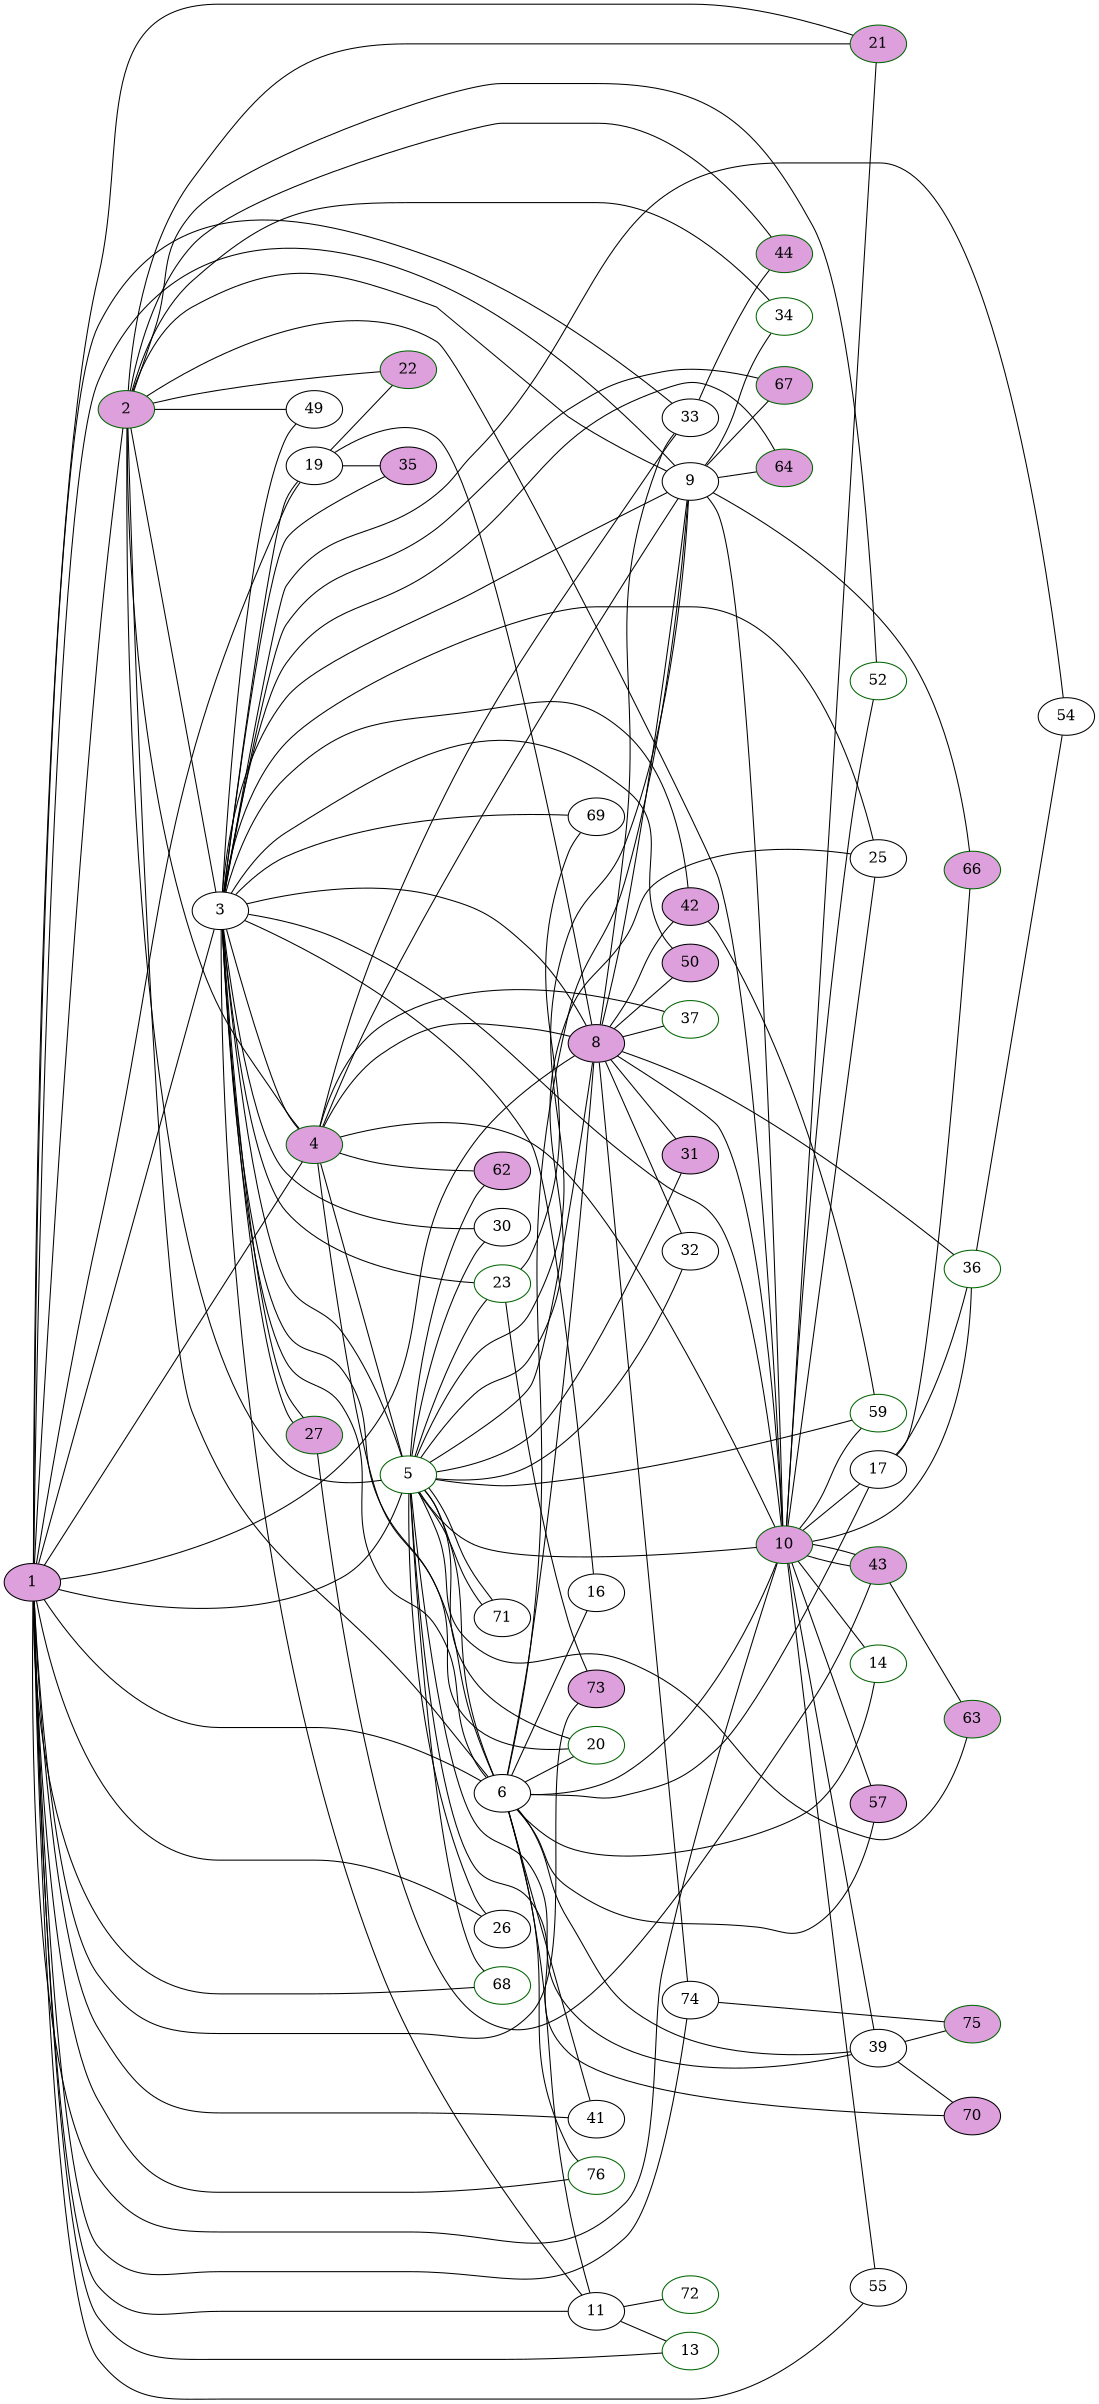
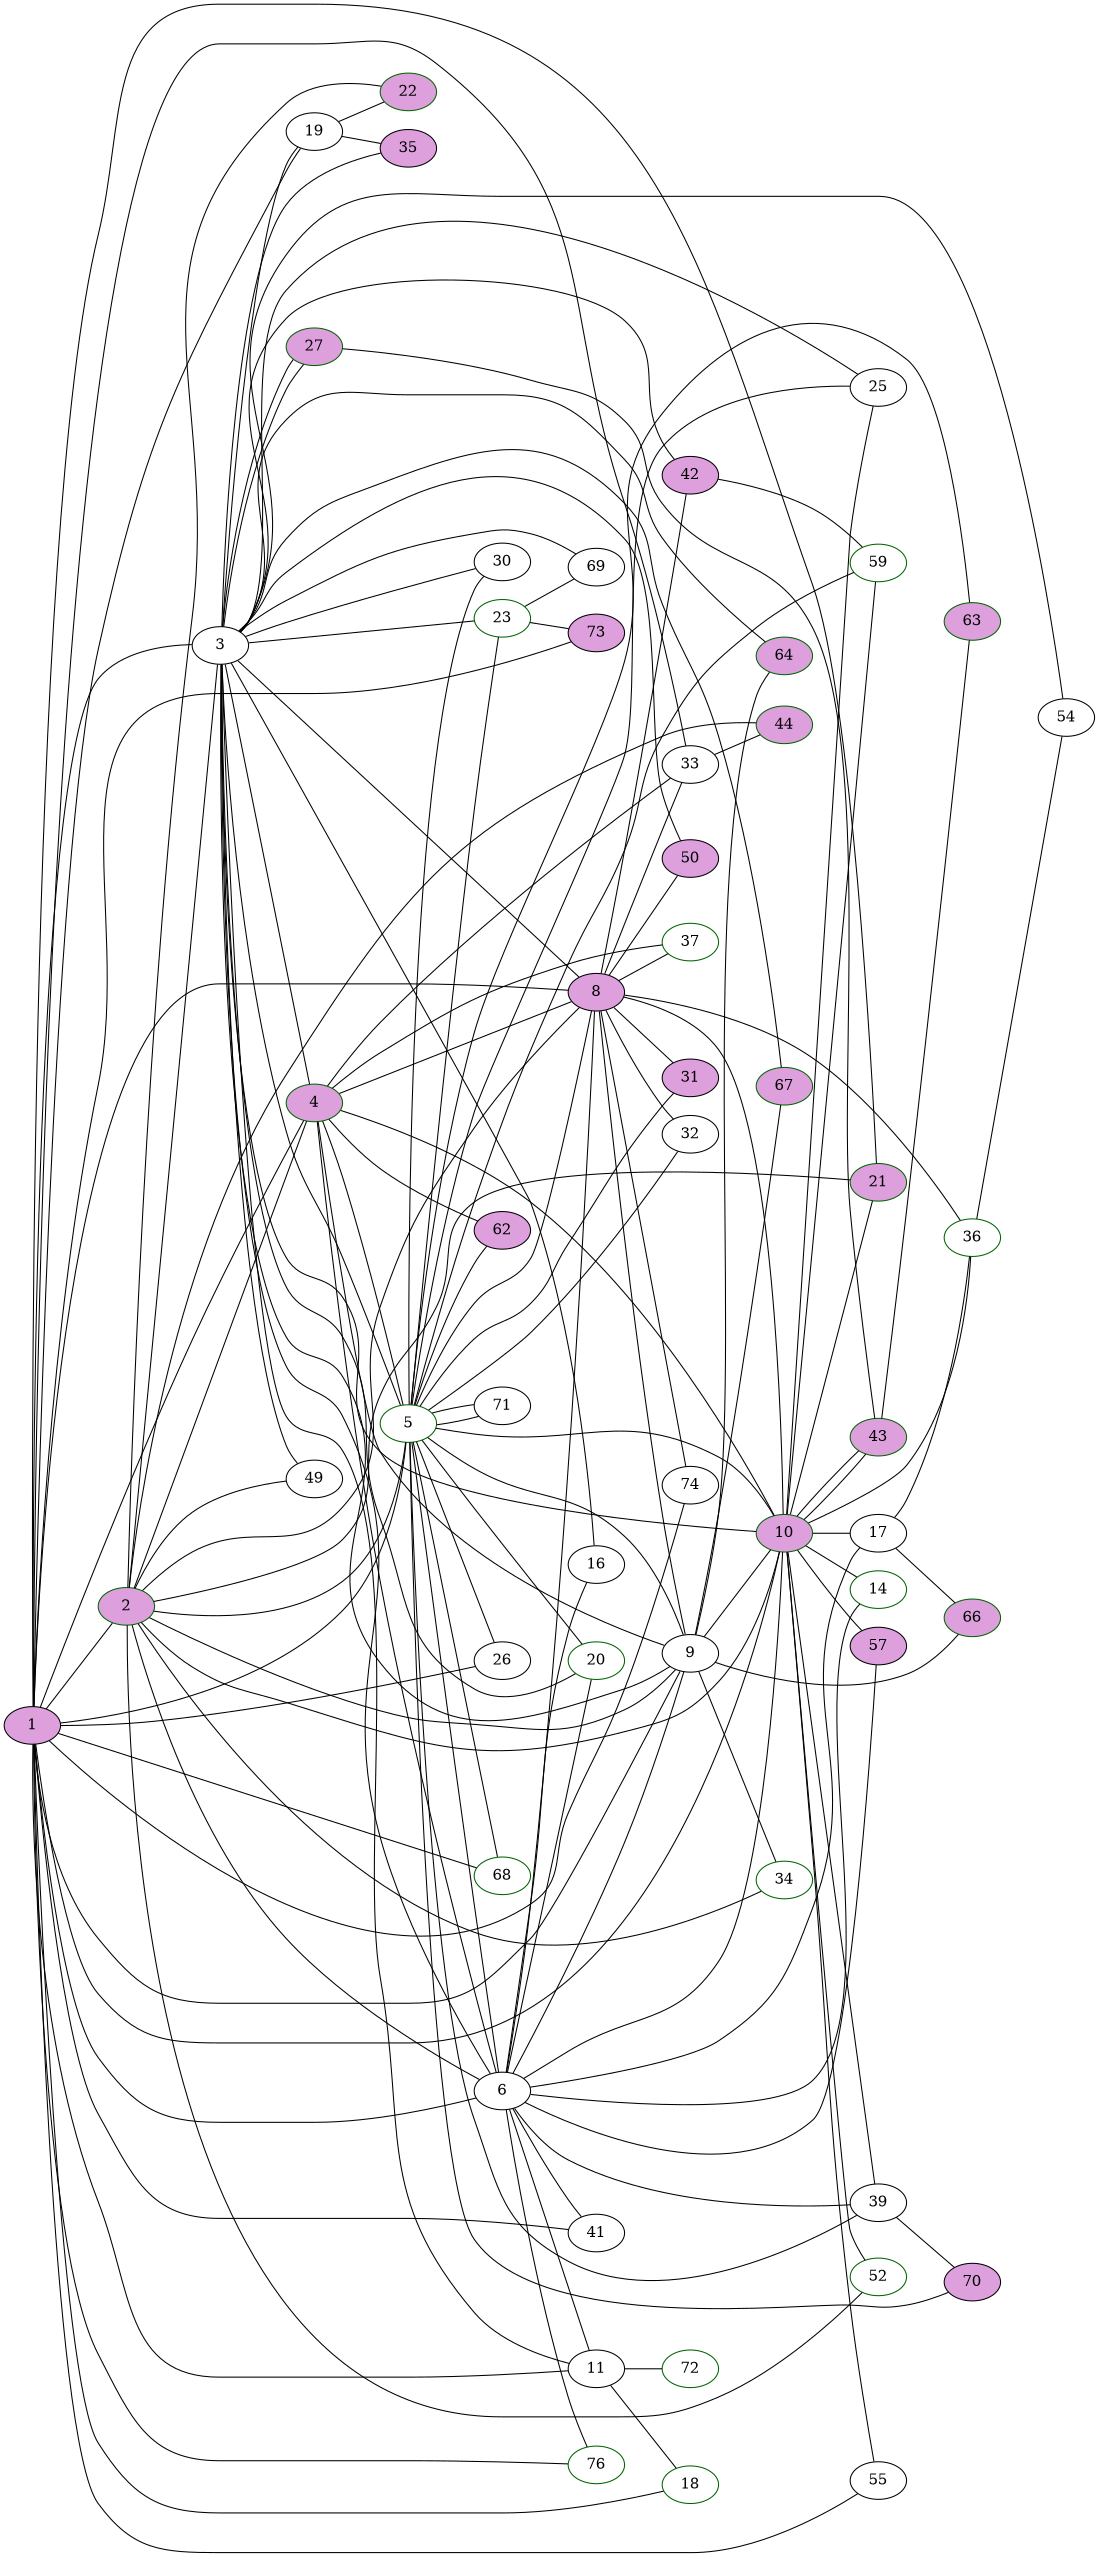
edge "19" -- "8": now "2" -- "8"
node "75": removed
node "13": label "13" -> "18"
